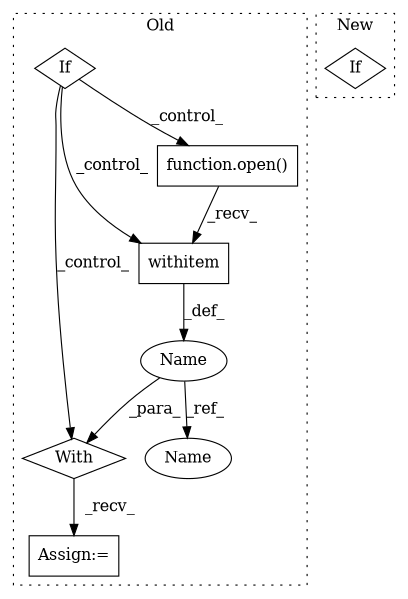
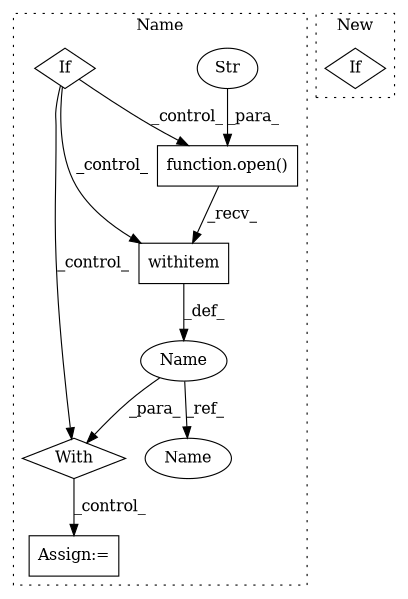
cluster "Old": label "Old" -> "Name"
node "Str": added
edge "With" -> "Assign:=": label "_recv_" -> "_control_"
